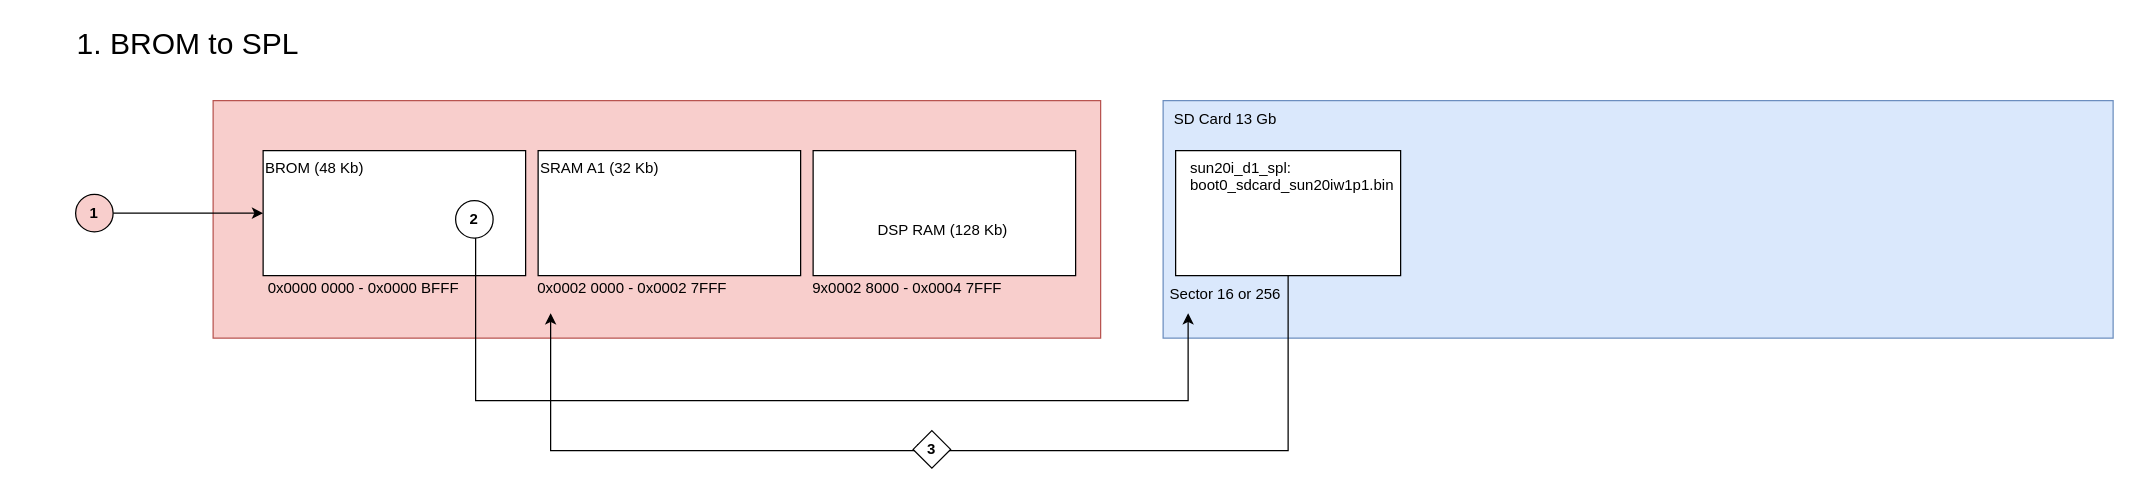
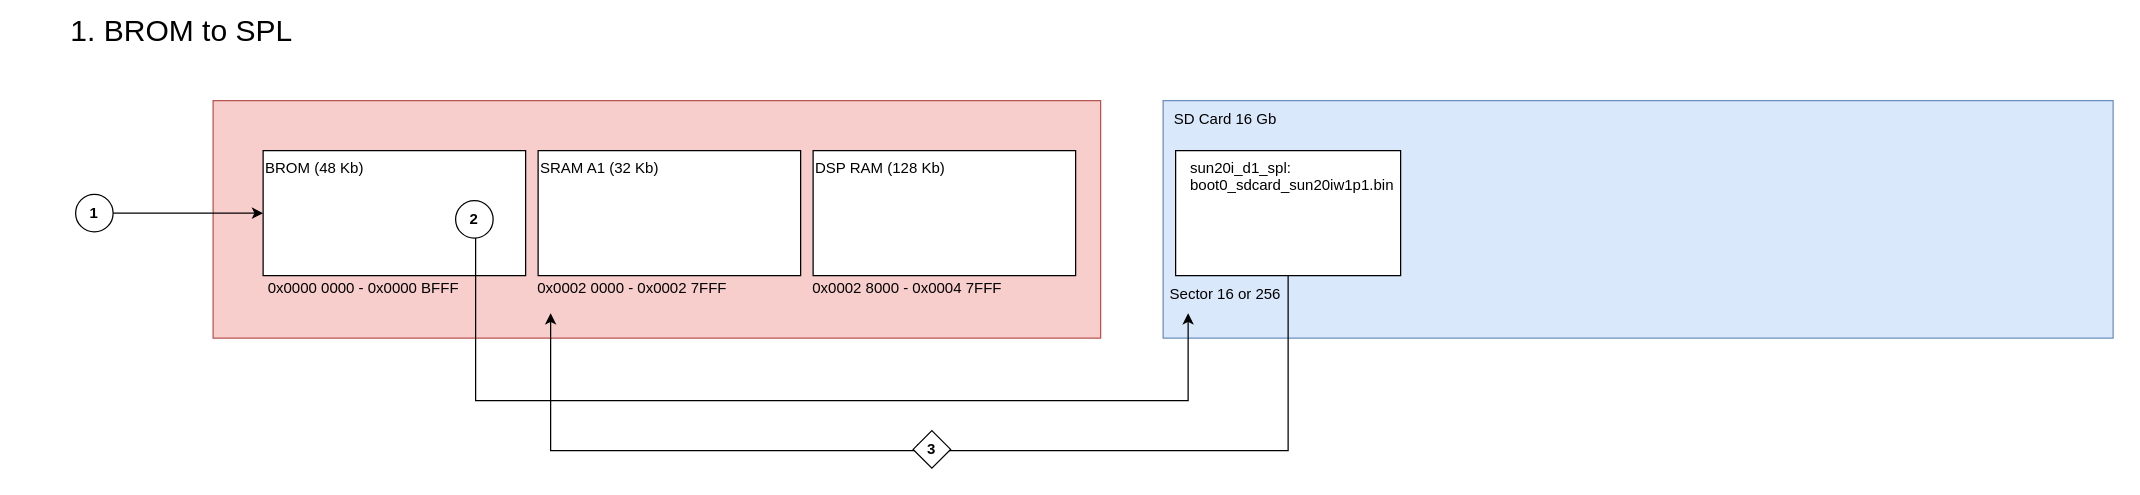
node "1. BROM to SPL": moved (188, 44) -> (182, 32)
node "SD Card 13 Gb": label "SD Card 13 Gb" -> "SD Card 16 Gb"
node "1": fillcolor #f8cecc -> #ffffff
node "DSP RAM (128 Kb)": moved (944, 232) -> (882, 169)
node "9x0002 8000 - 0x0004 7FFF": label "9x0002 8000 - 0x0004 7FFF" -> "0x0002 8000 - 0x0004 7FFF"
